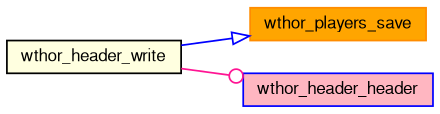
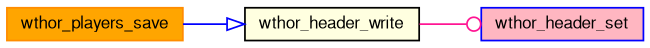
edge "wthor_header_write" -> "wthor_players_save": reversed
node "wthor_header_header": label "wthor_header_header" -> "wthor_header_set"
